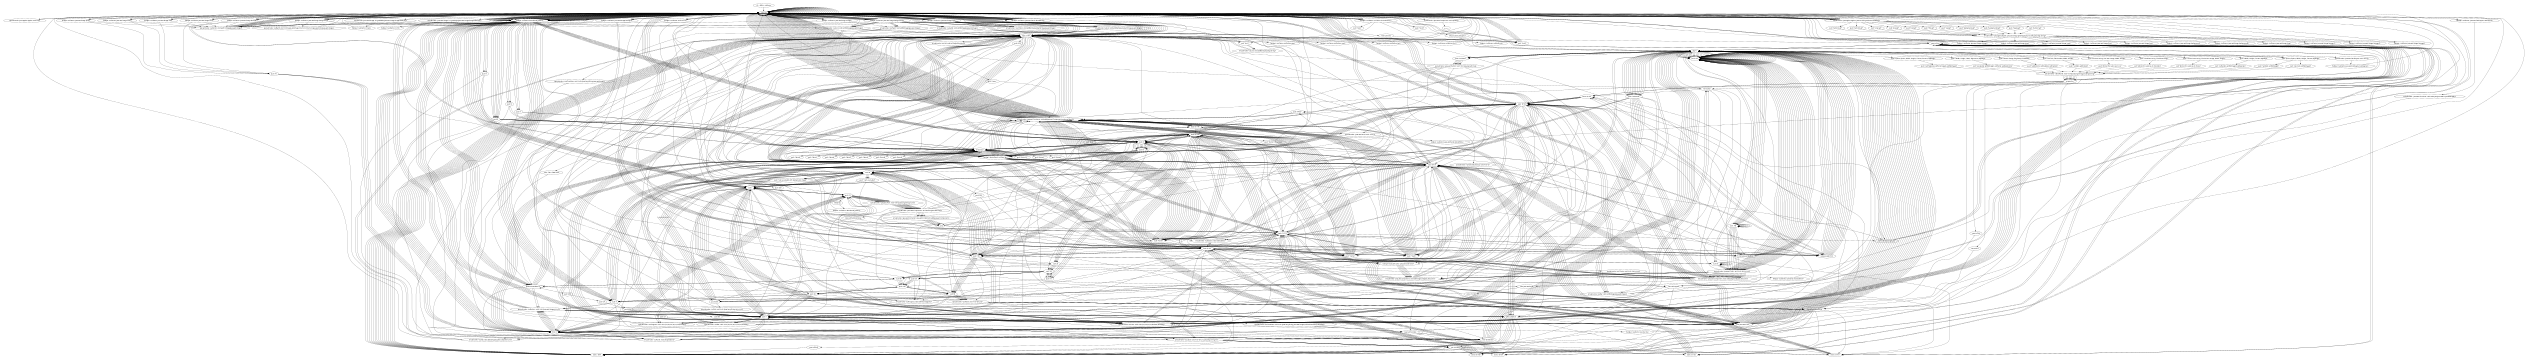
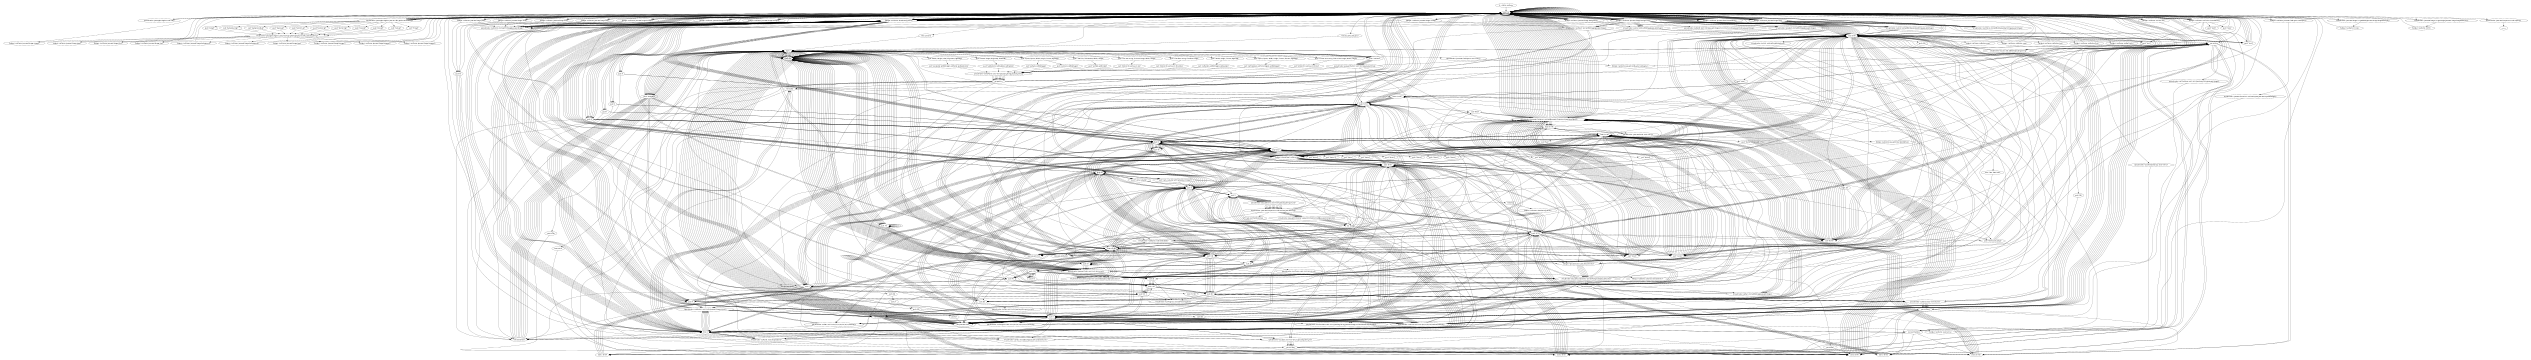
node "fieldput <suiDemo: java.awt.Image inext>": removed
node "getDocumentBase 3": label "getDocumentBase 3" -> "push 3"
node "virtualinvoke suiPanel": label "virtualinvoke suiPanel" -> "new suiPanel"
